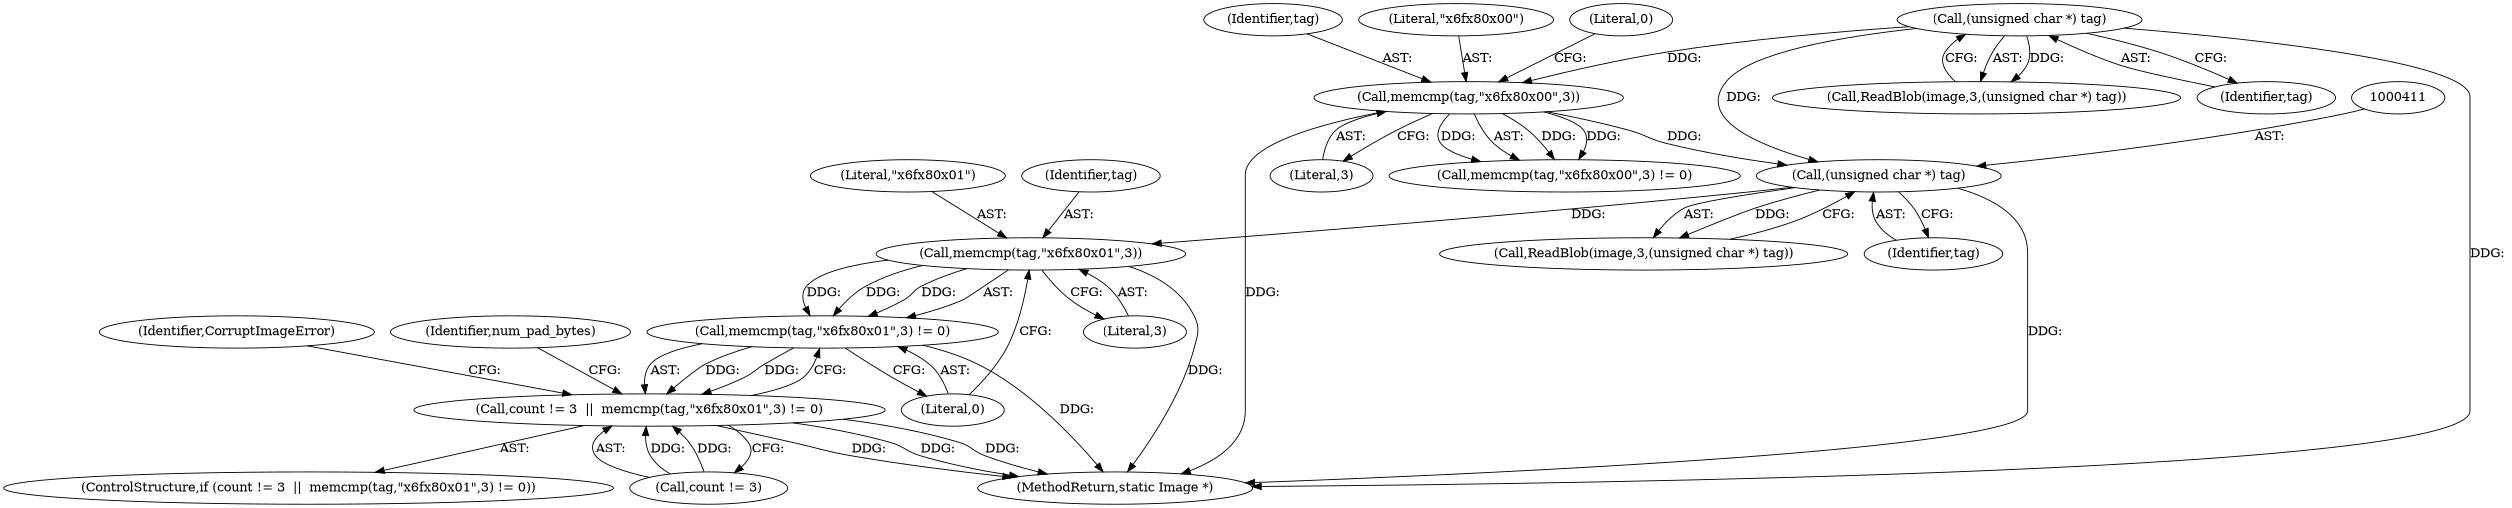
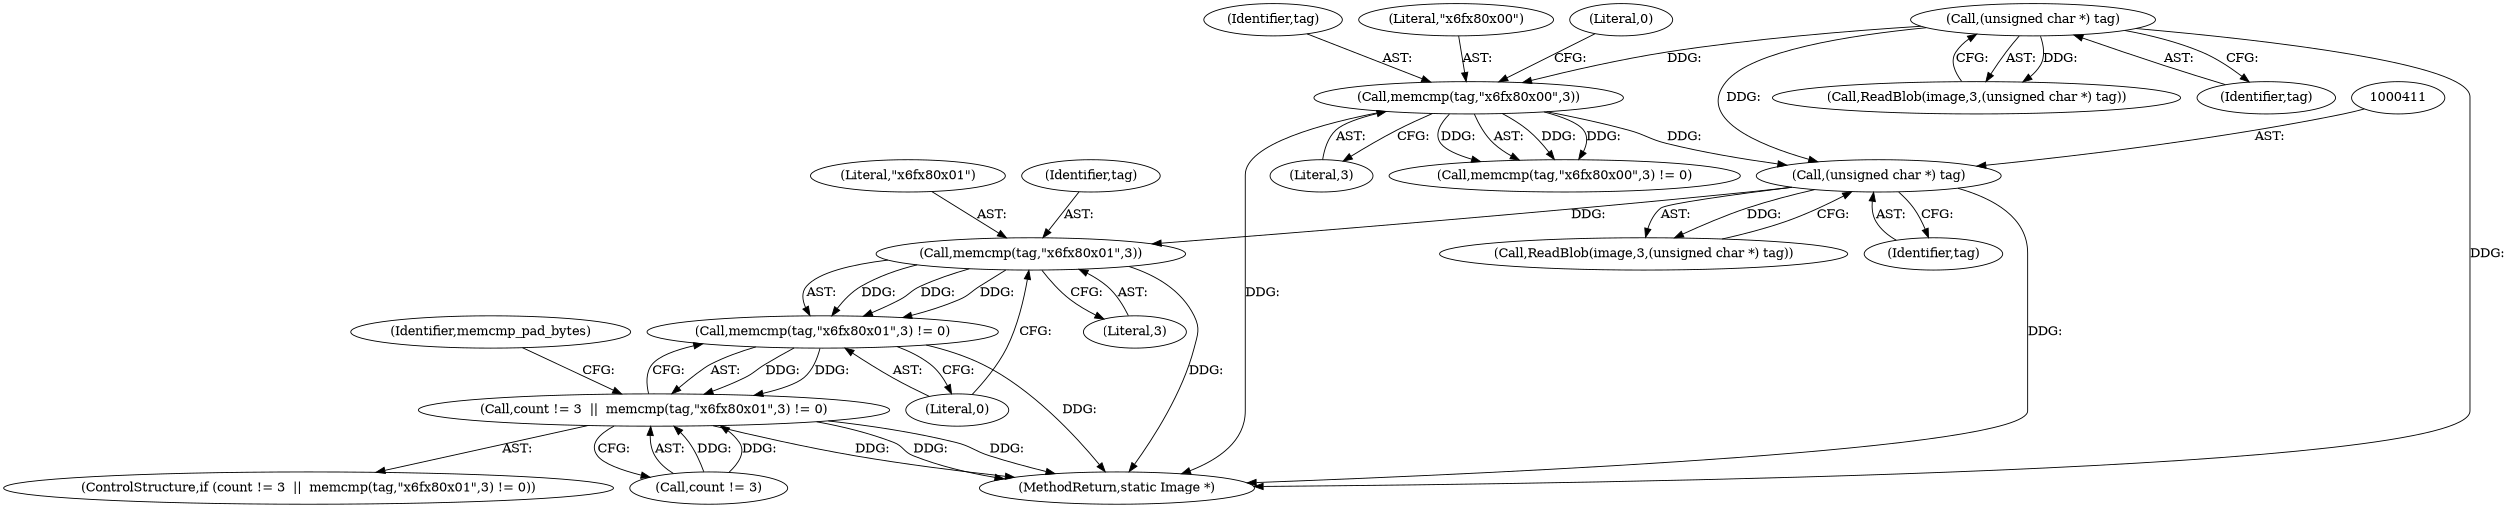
node "(Identifier,CorruptImageError)": removed
node "(Identifier,num_pad_bytes)": label "(Identifier,num_pad_bytes)" -> "(Identifier,memcmp_pad_bytes)"
